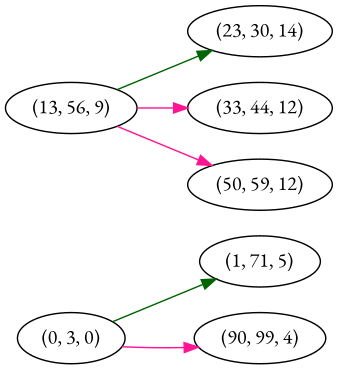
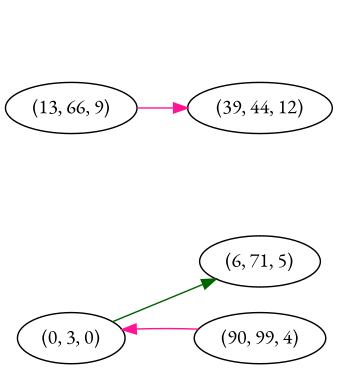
node "(23, 30, 14)": removed
node "(13, 56, 9)": label "(13, 56, 9)" -> "(13, 66, 9)"
node "(33, 44, 12)": label "(33, 44, 12)" -> "(39, 44, 12)"
node "(50, 59, 12)": removed
node "(1, 71, 5)": label "(1, 71, 5)" -> "(6, 71, 5)"
edge "(0, 3, 0)" -> "(90, 99, 4)": reversed
